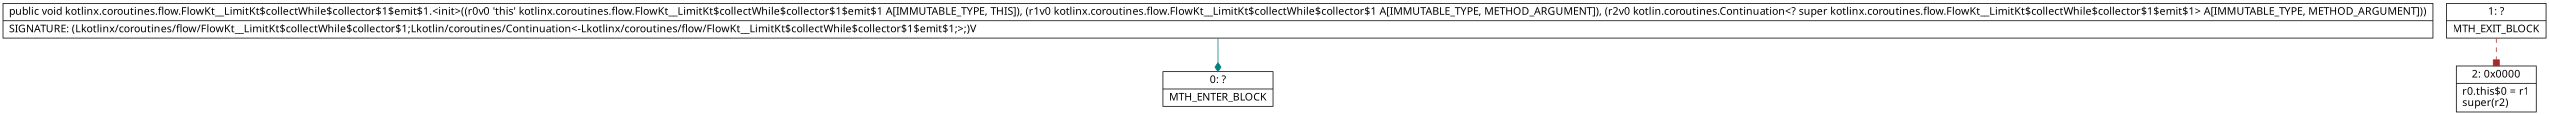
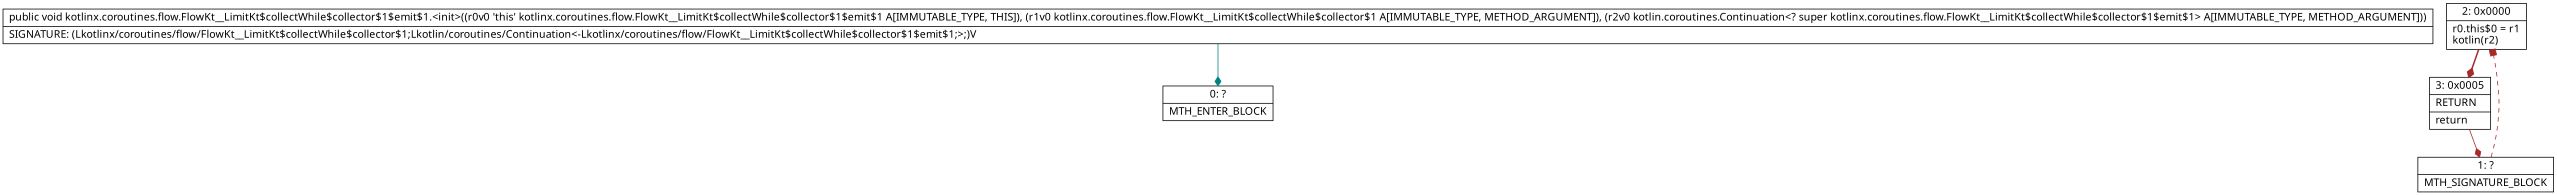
node "1: ?": text "MTH_EXIT_BLOCK" -> "MTH_SIGNATURE_BLOCK"
node "3: 0x0005": added
node "2: 0x0000": text "super(r2)" -> "kotlin(r2)"
